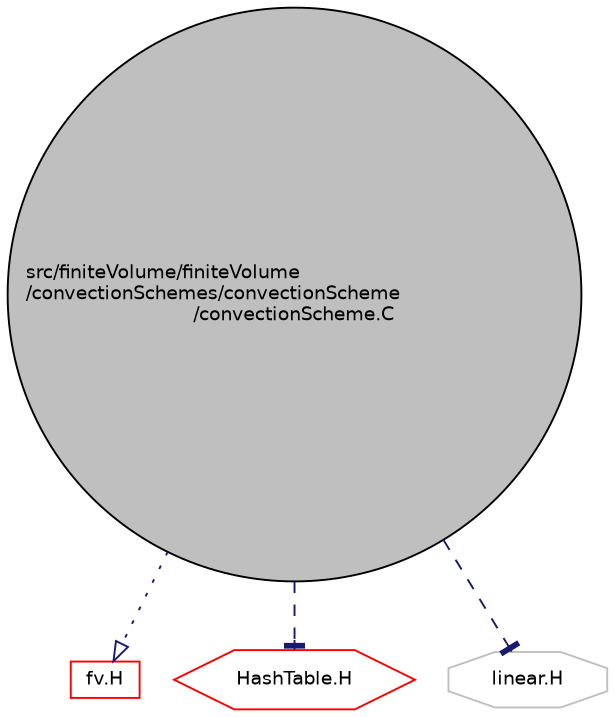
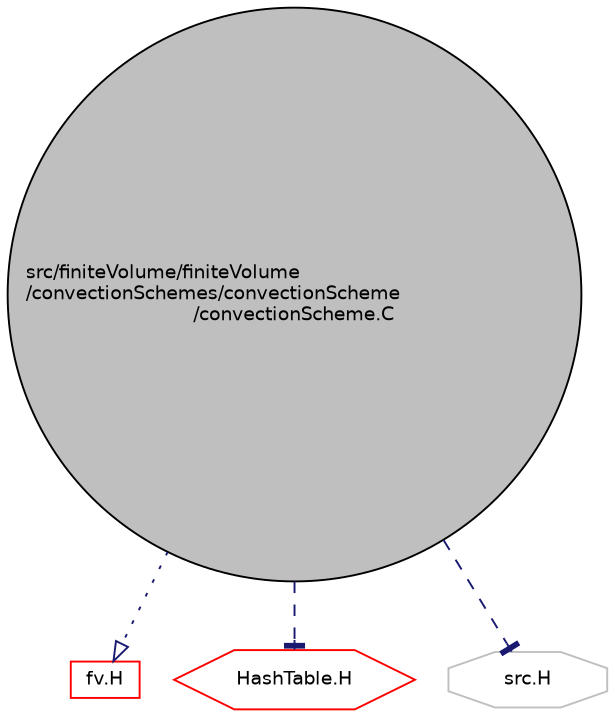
node "linear.H": label "linear.H" -> "src.H"
